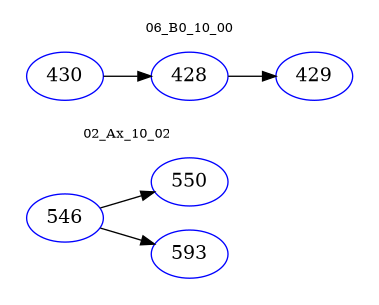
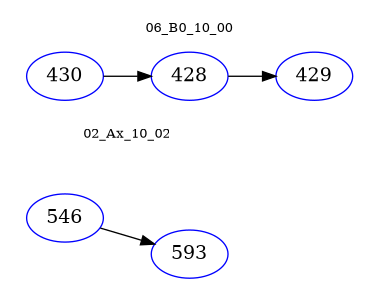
node "550": removed
